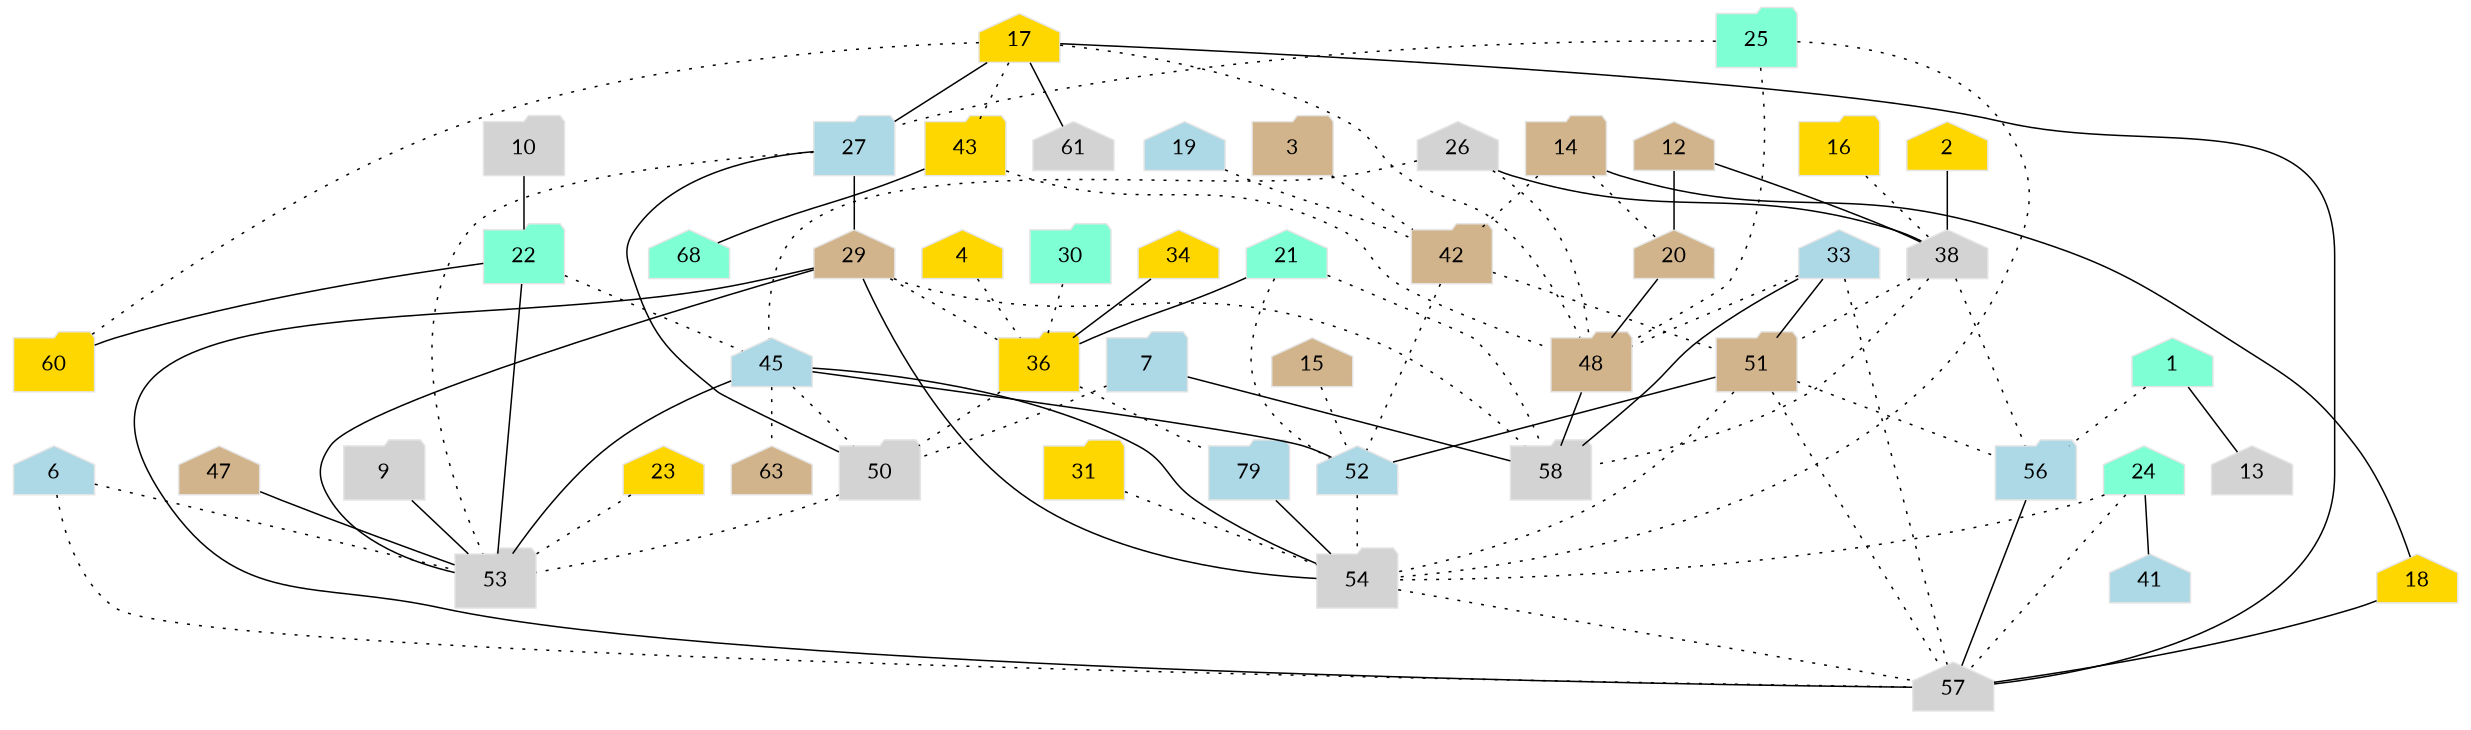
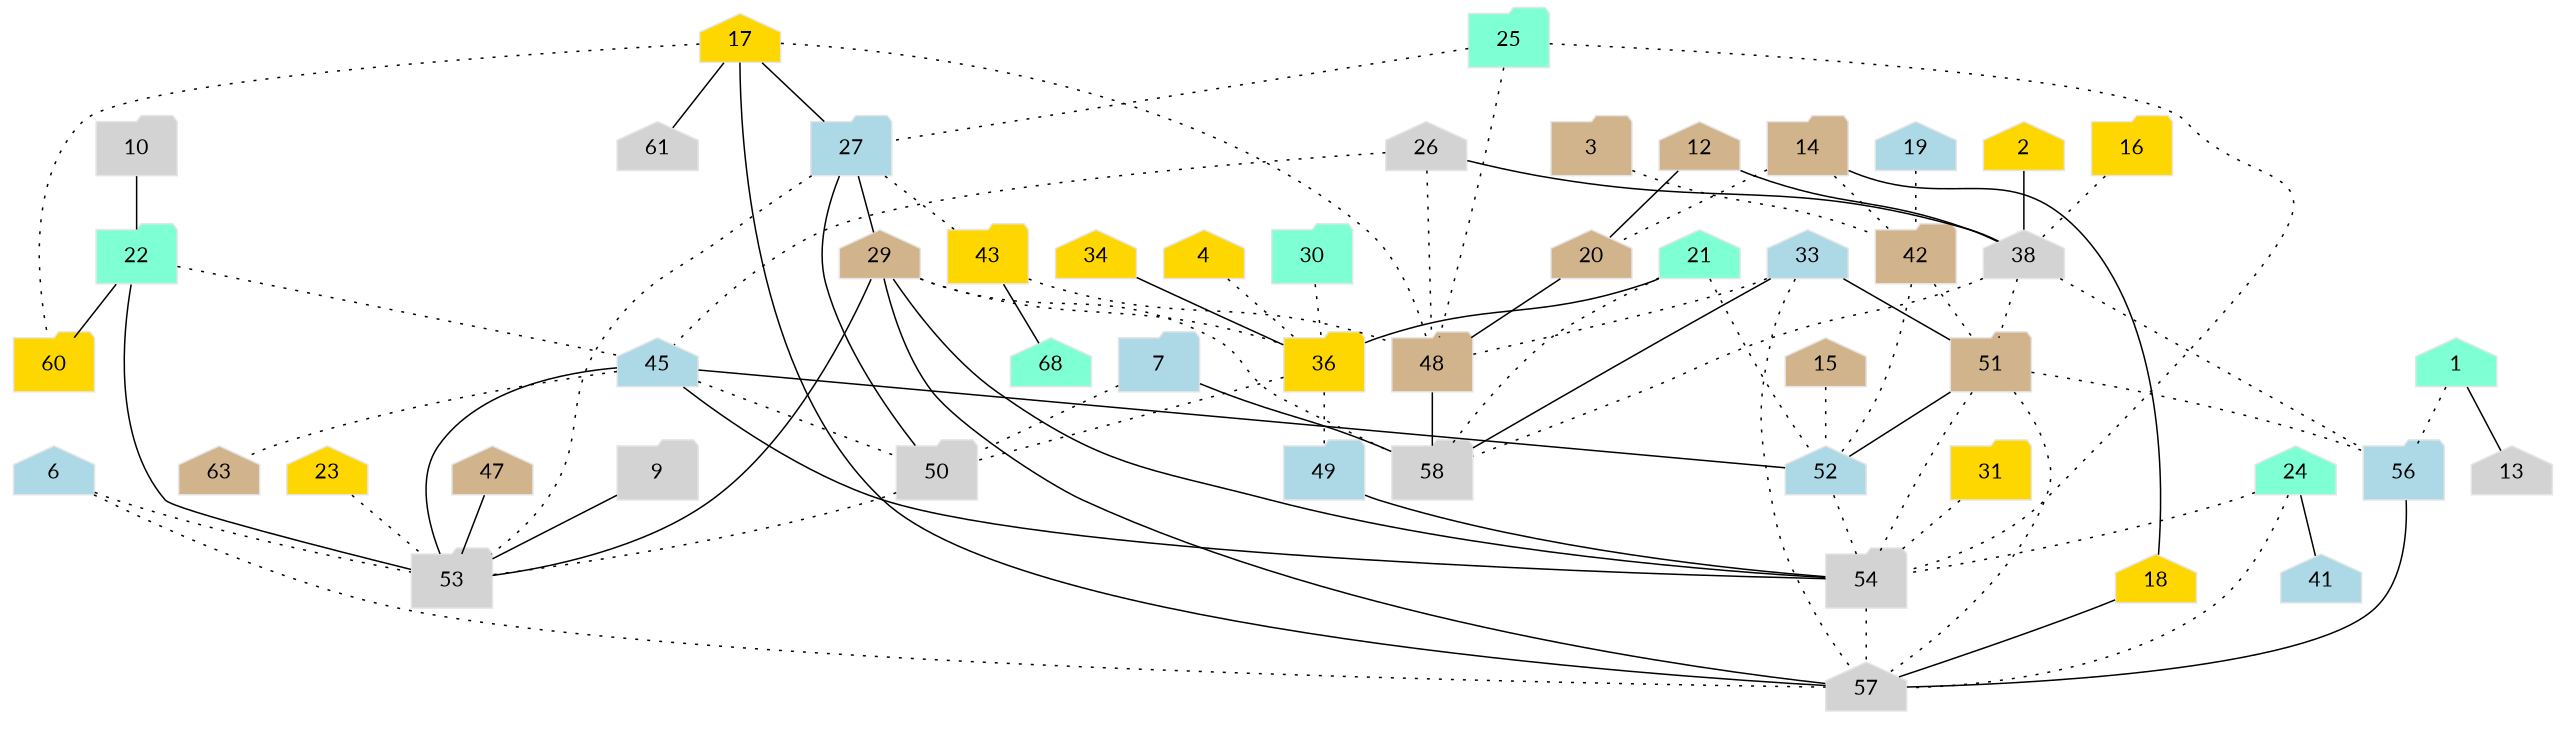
edge "17" -- "43": now "27" -- "43"
node "79": label "79" -> "49"
